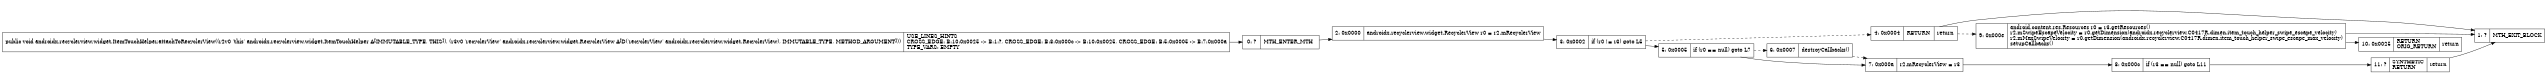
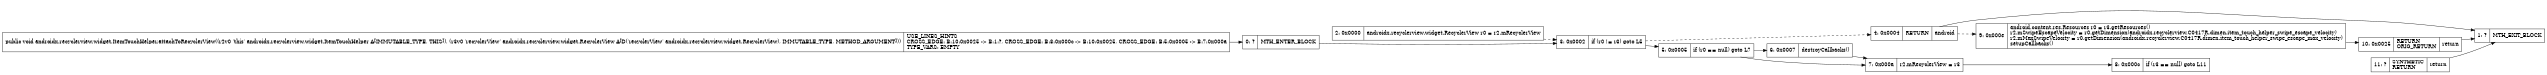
node "4: 0x0004": text "return" -> "android"
edge "9: 0x000e" -> "1: ?": now "10: 0x0025" -> "1: ?"
edge "2: 0x0000" -> "3: 0x0002": style solid -> dashed
edge "0: ?" -> "2: 0x0000": now "0: ?" -> "3: 0x0002"
node "0: ?": text "MTH_ENTER_MTH" -> "MTH_ENTER_BLOCK"
edge "5: 0x0005" -> "6: 0x0007": style dashed -> solid
edge "6: 0x0007" -> "7: 0x000a": style dashed -> solid
edge "8: 0x000c" -> "11: ?": removed
